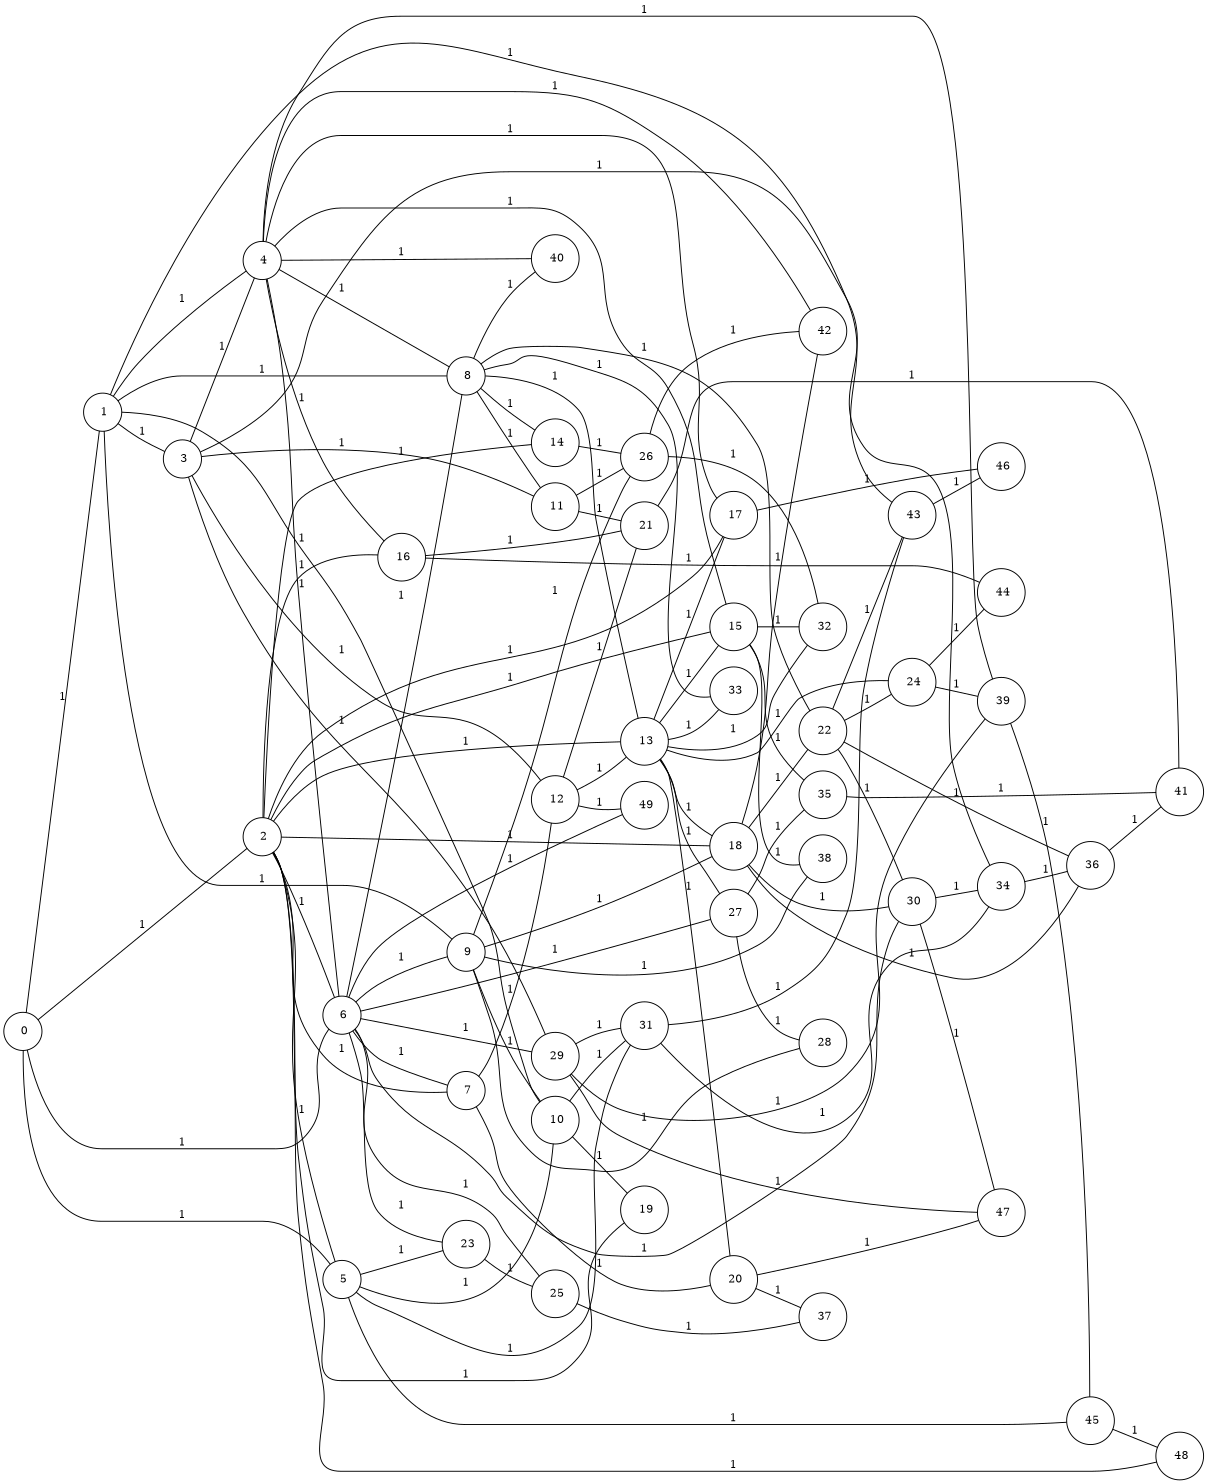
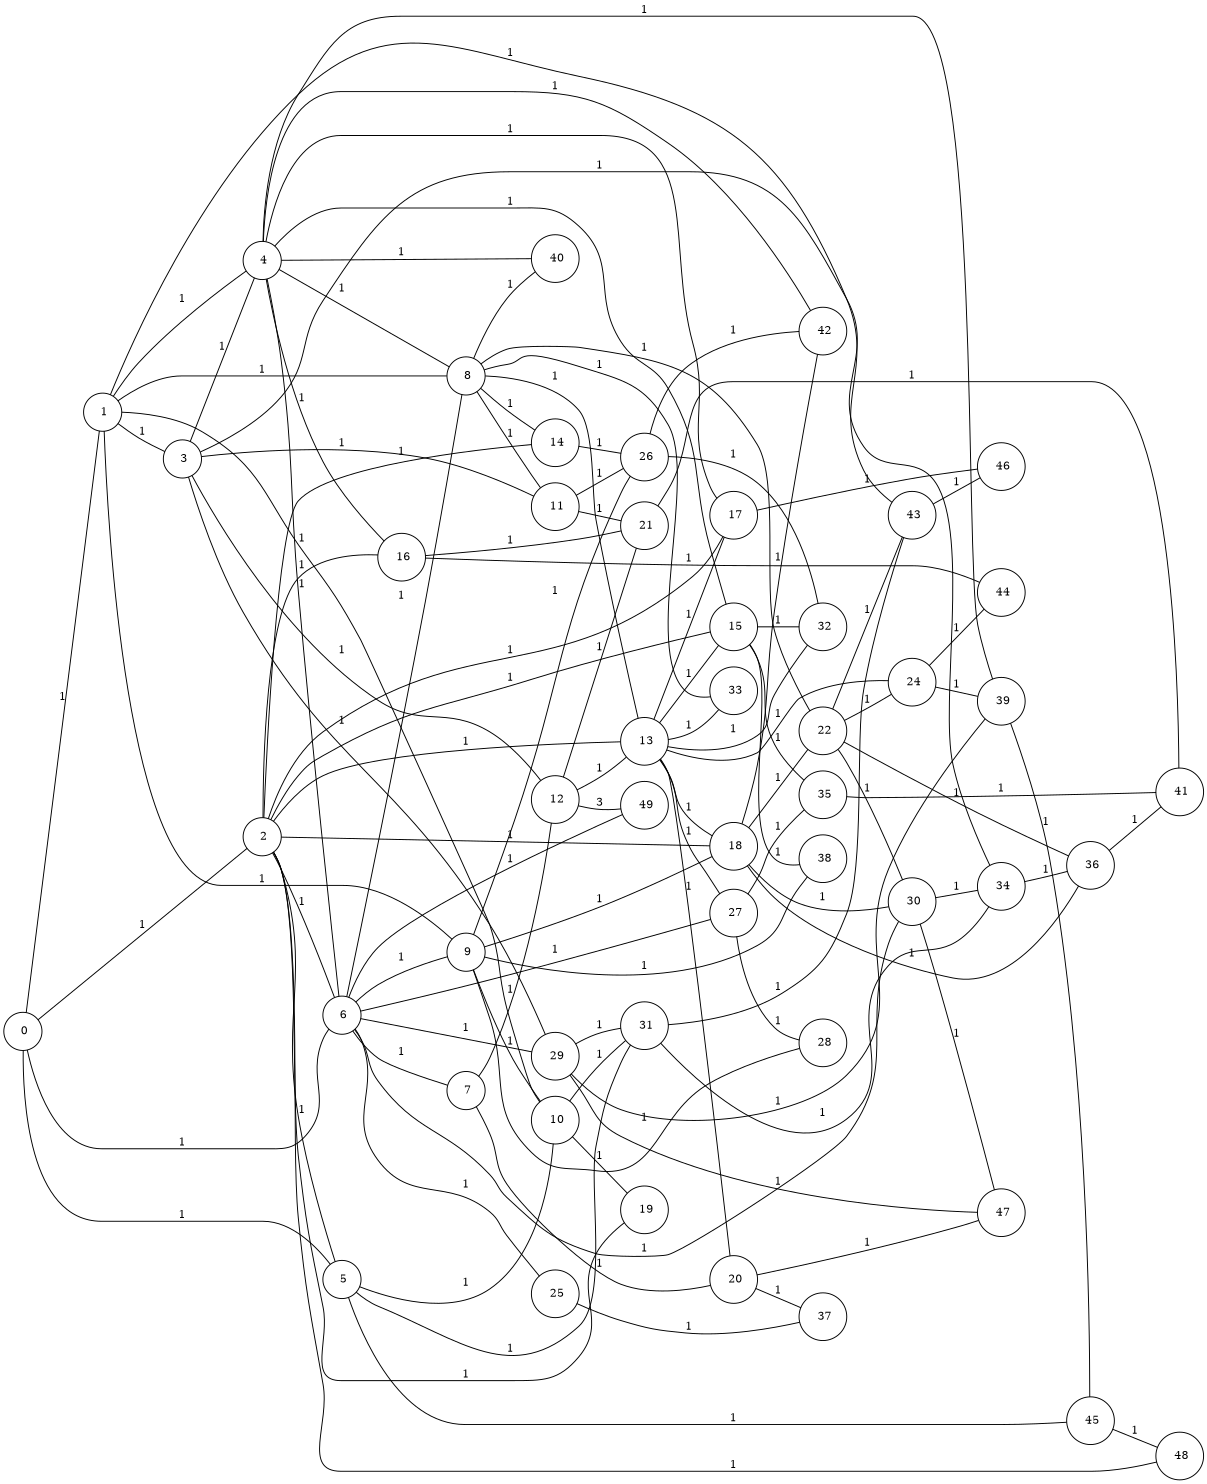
edge "12" -- "49": label "1" -> "3"
edge "2" -- "7": removed, label "1"
node "23": removed
